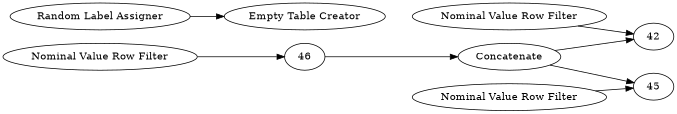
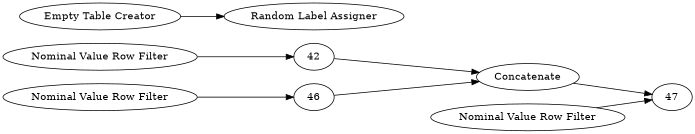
edge "Random Label Assigner" -> "Empty Table Creator": reversed
edge "Concatenate" -> "42": reversed
node "45": label "45" -> "47"
